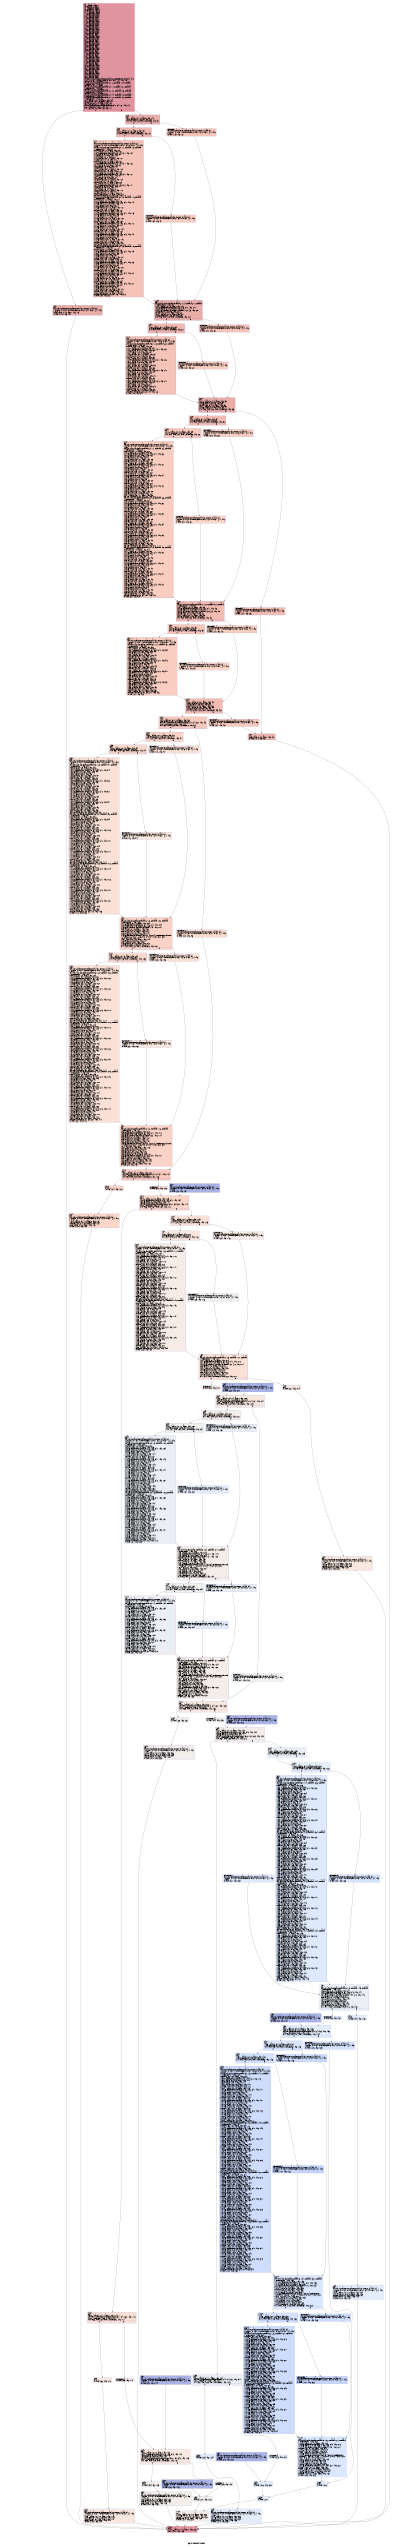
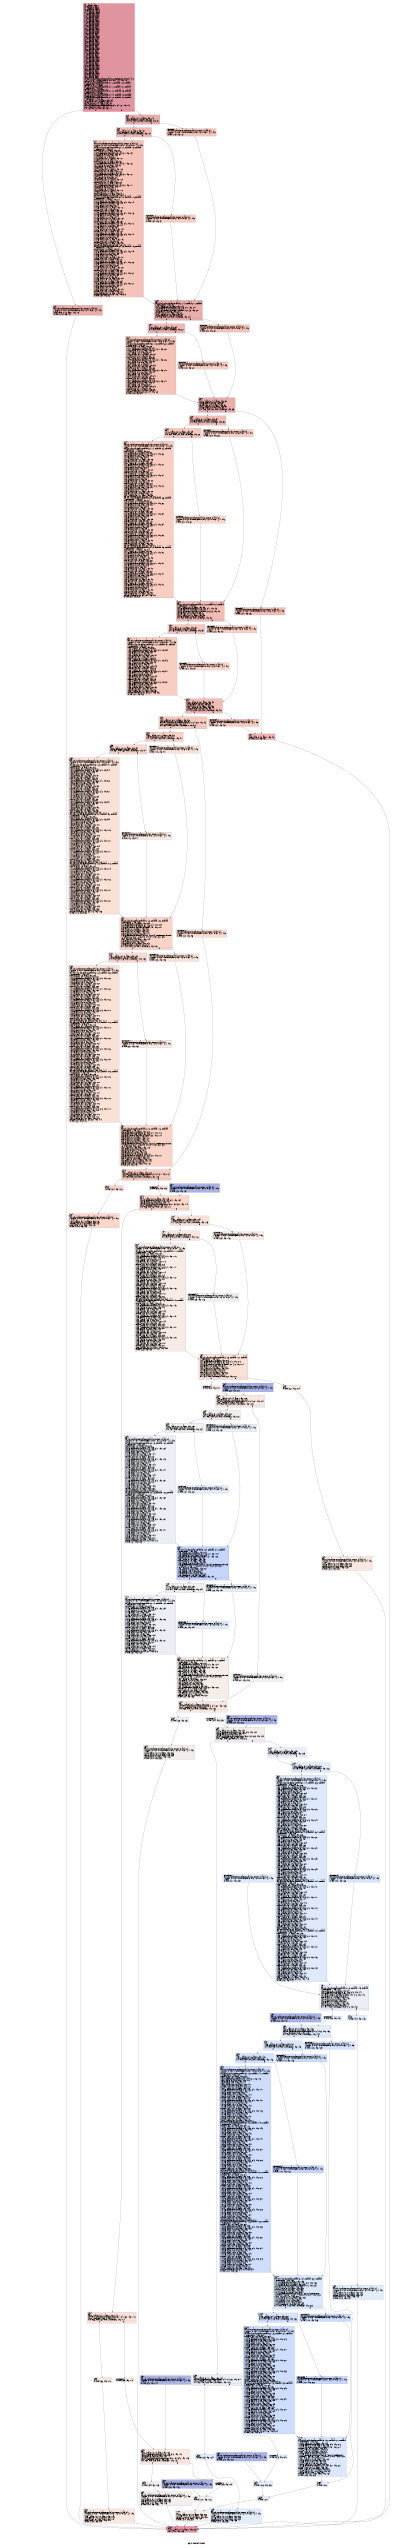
node "%754:": fillcolor #e8d6cc70 -> #7ea1fa70
